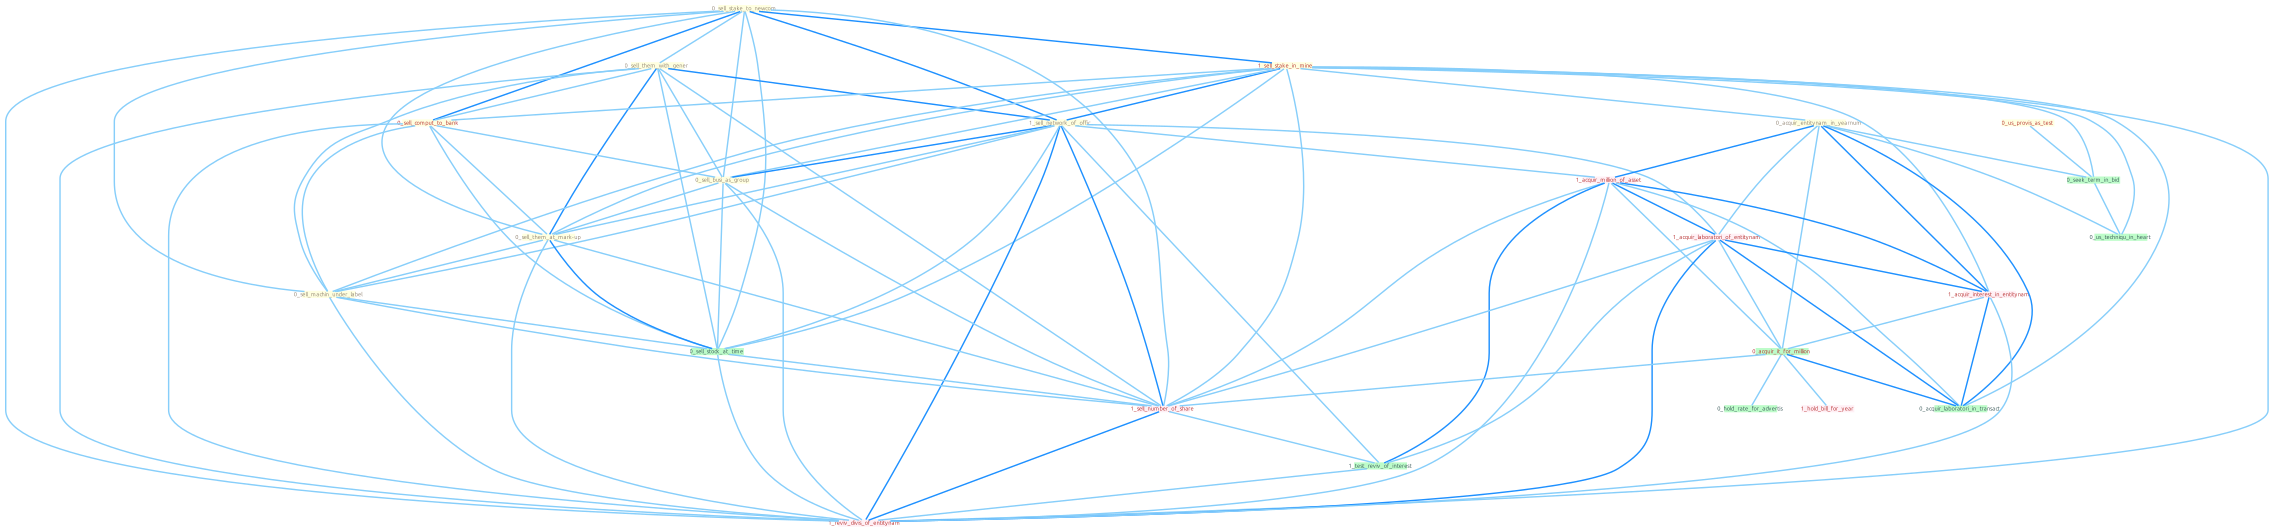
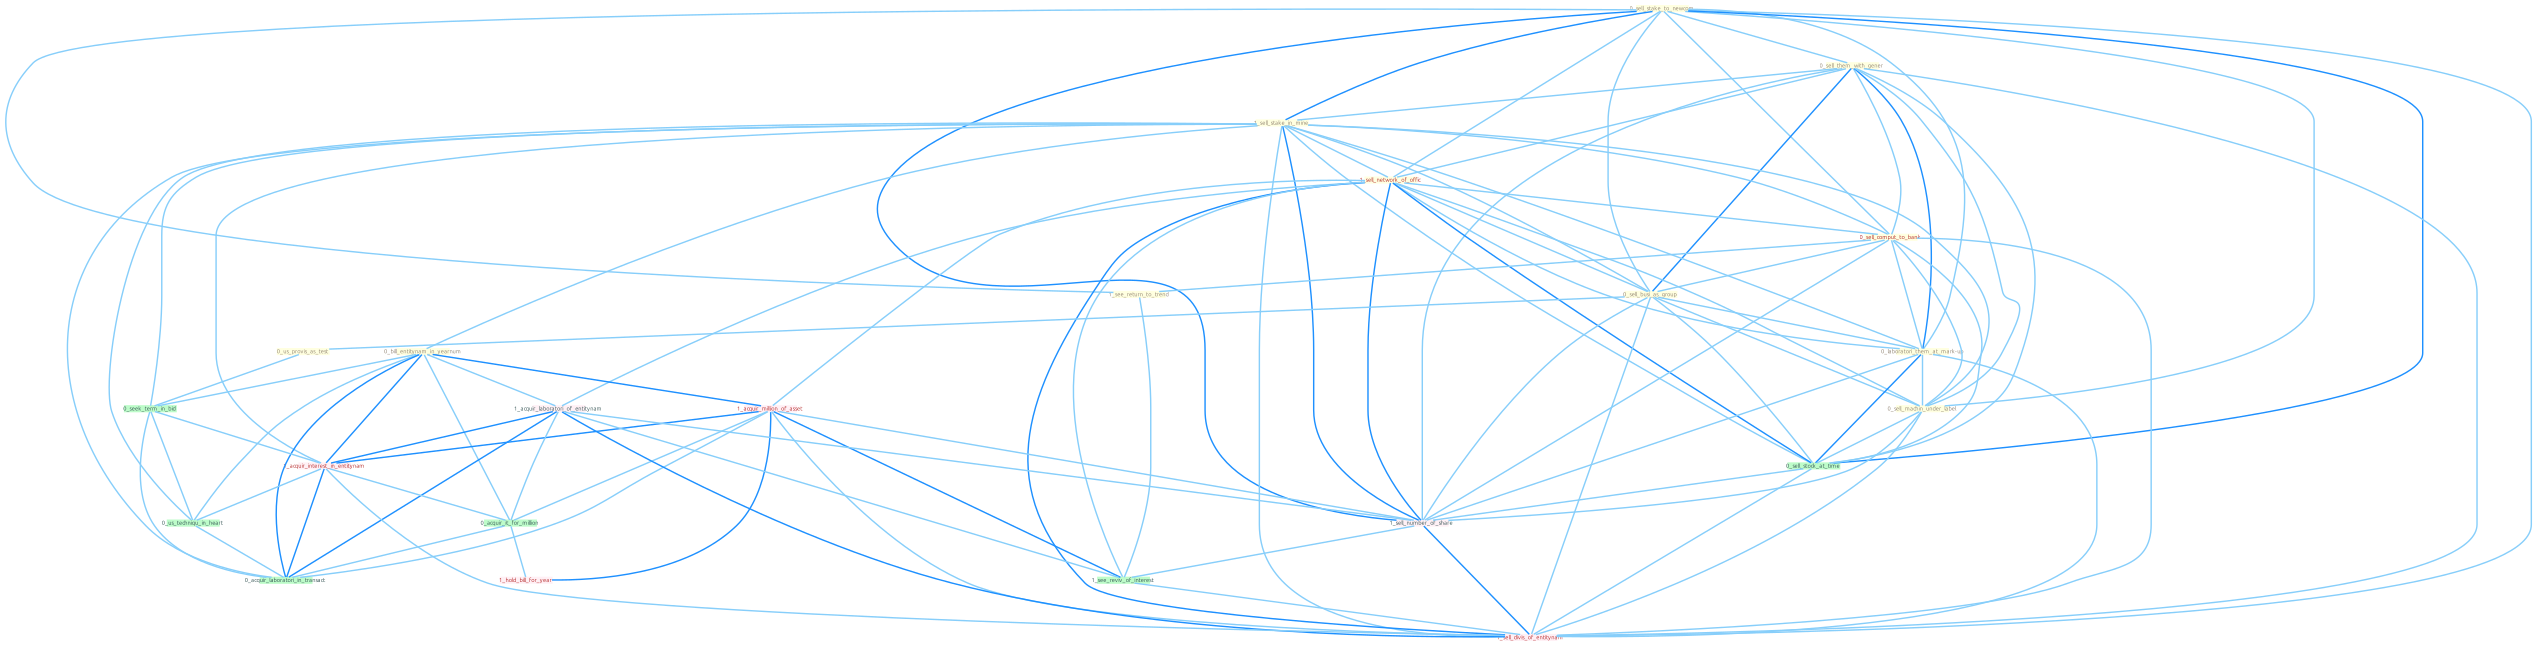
edge "0_sell_stake_to_newcom" -- "1_sell_network_of_offic": color #1e90ff -> #87cefa
edge "0_sell_stake_to_newcom" -- "0_sell_comput_to_bank": color #1e90ff -> #87cefa
node "1_sell_stake_in_mine": fontcolor #b22222 -> #8b7d6b
edge "0_sell_stake_to_newcom" -- "1_sell_number_of_share": color #87cefa -> #1e90ff
edge "0_sell_them_with_gener" -- "1_sell_network_of_offic": color #1e90ff -> #87cefa
edge "1_sell_stake_in_mine" -- "1_sell_network_of_offic": color #1e90ff -> #87cefa
edge "0_sell_them_with_gener" -- "1_sell_stake_in_mine": added
edge "0_sell_stake_to_newcom" -- "0_sell_stock_at_time": color #87cefa -> #1e90ff
edge "0_sell_them_with_gener" -- "0_sell_busi_as_group": color #87cefa -> #1e90ff
node "1_sell_network_of_offic": fontcolor #8b7d6b -> #b22222
node "0_acquir_entitynam_in_yearnum": label "0_acquir_entitynam_in_yearnum" -> "0_bill_entitynam_in_yearnum"
node "0_us_provis_as_test": fontcolor #b22222 -> #8b7d6b
edge "1_sell_network_of_offic" -- "0_sell_busi_as_group": color #1e90ff -> #87cefa
edge "1_sell_network_of_offic" -- "0_sell_comput_to_bank": added
edge "1_acquir_million_of_asset" -- "1_acquir_laboratori_of_entitynam": now "1_acquir_million_of_asset" -- "1_hold_bill_for_year"
node "0_sell_them_at_mark-up": label "0_sell_them_at_mark-up" -> "0_laboratori_them_at_mark-up"
node "1_acquir_laboratori_of_entitynam": fontcolor #b22222 -> #2f4f4f
edge "1_sell_stake_in_mine" -- "1_sell_number_of_share": color #87cefa -> #1e90ff
edge "1_sell_network_of_offic" -- "0_sell_stock_at_time": color #87cefa -> #1e90ff
node "1_see_return_to_trend": added
edge "0_sell_busi_as_group" -- "0_us_provis_as_test": added
node "0_acquir_it_for_million": fontcolor #b22222 -> #2f4f4f
edge "0_sell_busi_as_group" -- "0_sell_machin_under_label": added
edge "0_acquir_it_for_million" -- "1_sell_number_of_share": now "0_sell_comput_to_bank" -- "1_sell_number_of_share"
edge "0_acquir_it_for_million" -- "0_acquir_laboratori_in_transact": color #1e90ff -> #87cefa
node "1_sell_number_of_share": fontcolor #b22222 -> #2f4f4f
node "0_hold_rate_for_advertis": removed
edge "0_seek_term_in_bid" -- "1_acquir_interest_in_entitynam": added
node "1_test_reviv_of_interest": label "1_test_reviv_of_interest" -> "1_see_reviv_of_interest"
edge "1_acquir_interest_in_entitynam" -- "0_us_techniqu_in_heart": added
edge "0_seek_term_in_bid" -- "0_acquir_laboratori_in_transact": added
node "1_reviv_divis_of_entitynam": label "1_reviv_divis_of_entitynam" -> "1_sell_divis_of_entitynam"
edge "0_us_techniqu_in_heart" -- "0_acquir_laboratori_in_transact": added
